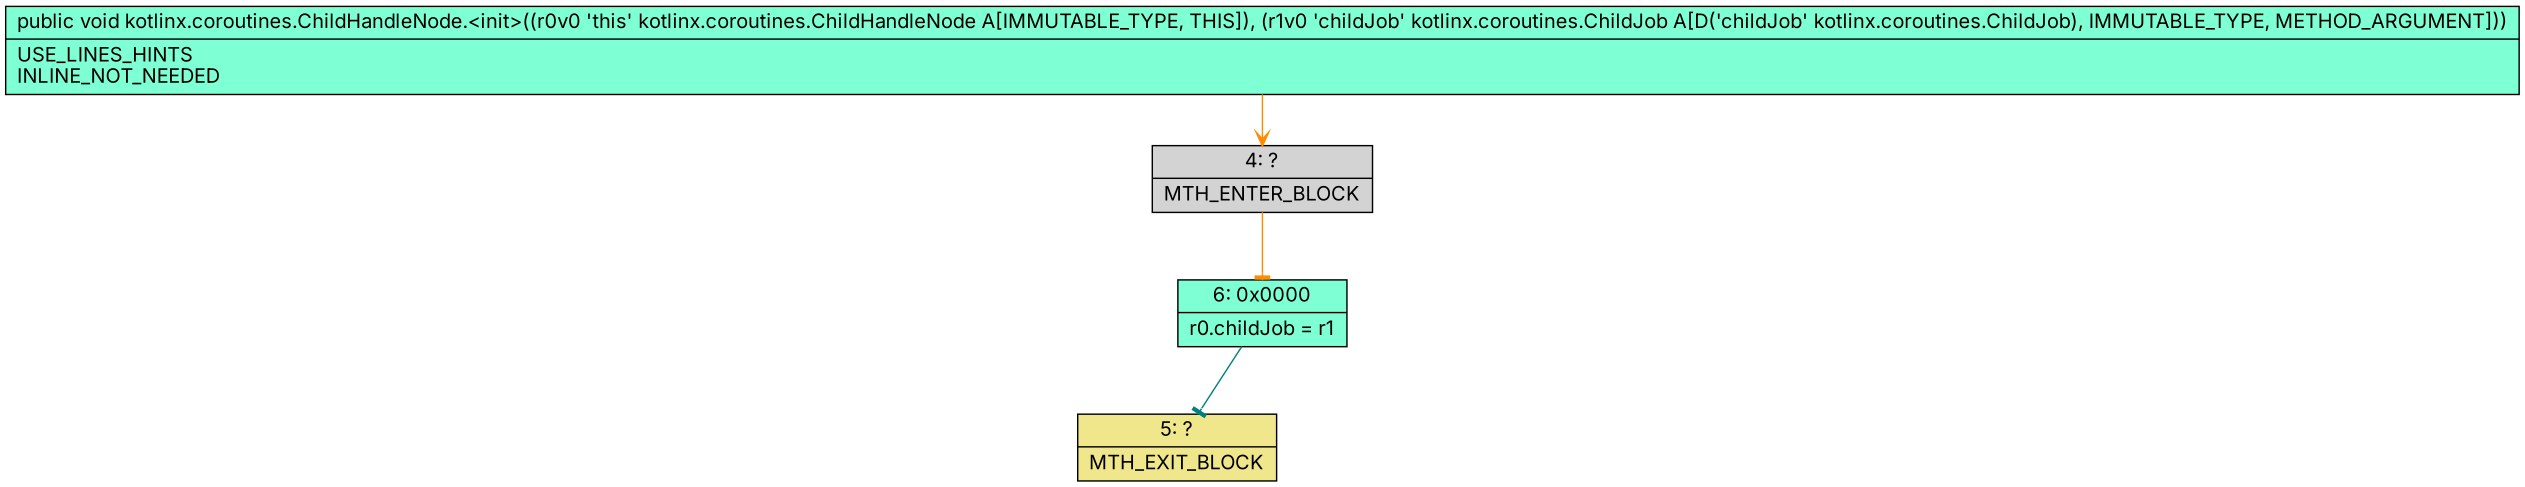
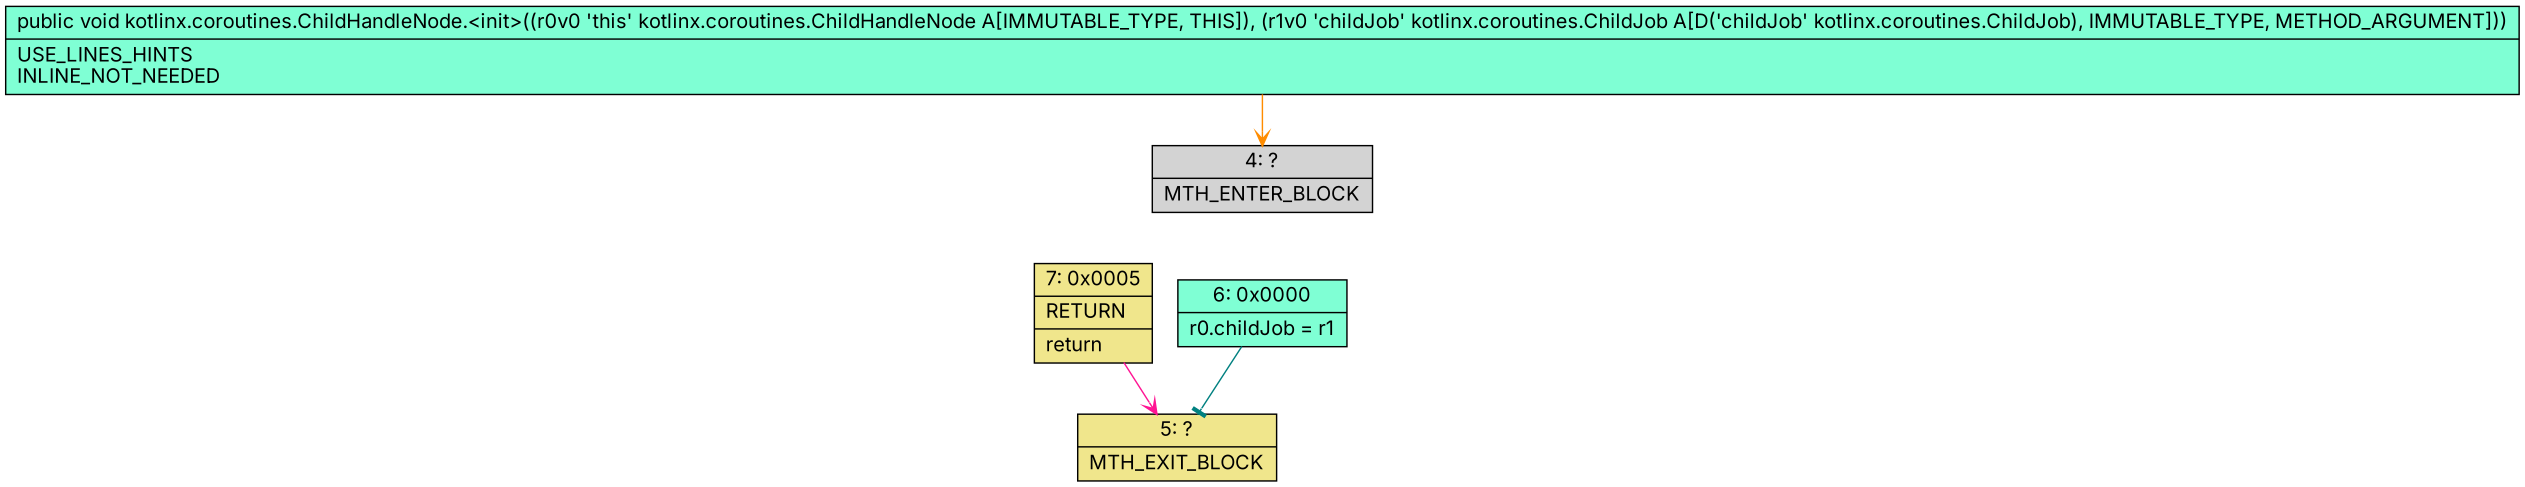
edge "4: ?" -> "6: 0x0000": removed
node "7: 0x0005": added
